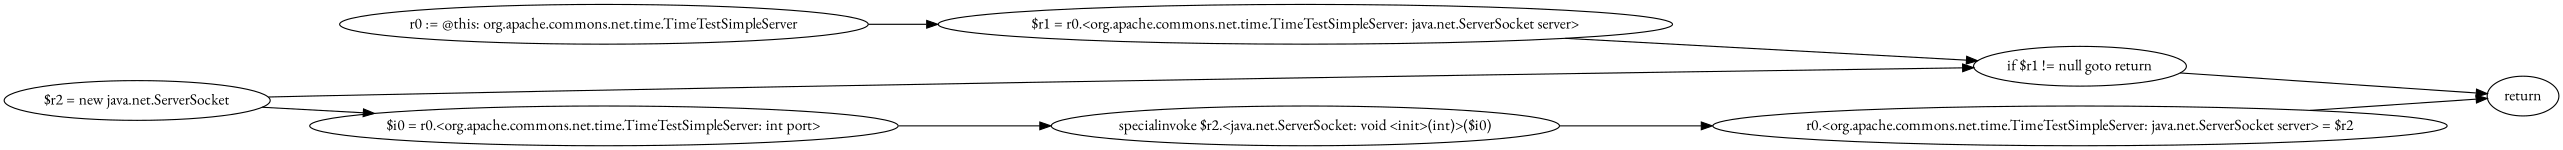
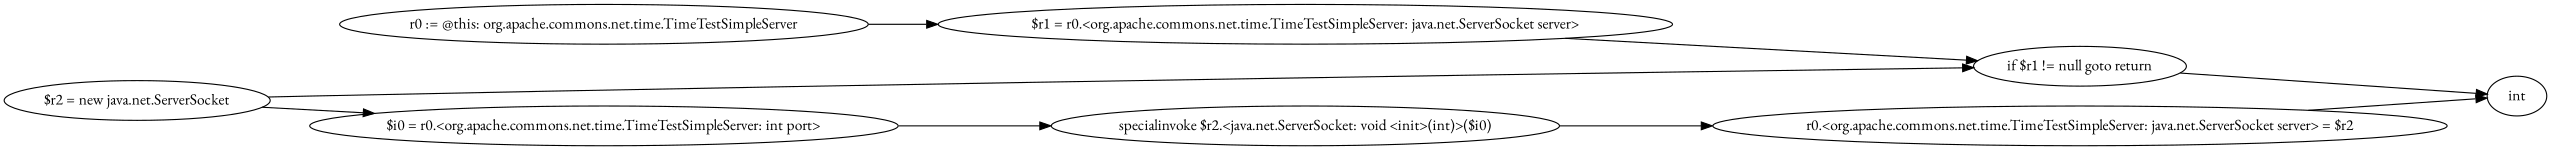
node "return": label "return" -> "int"
